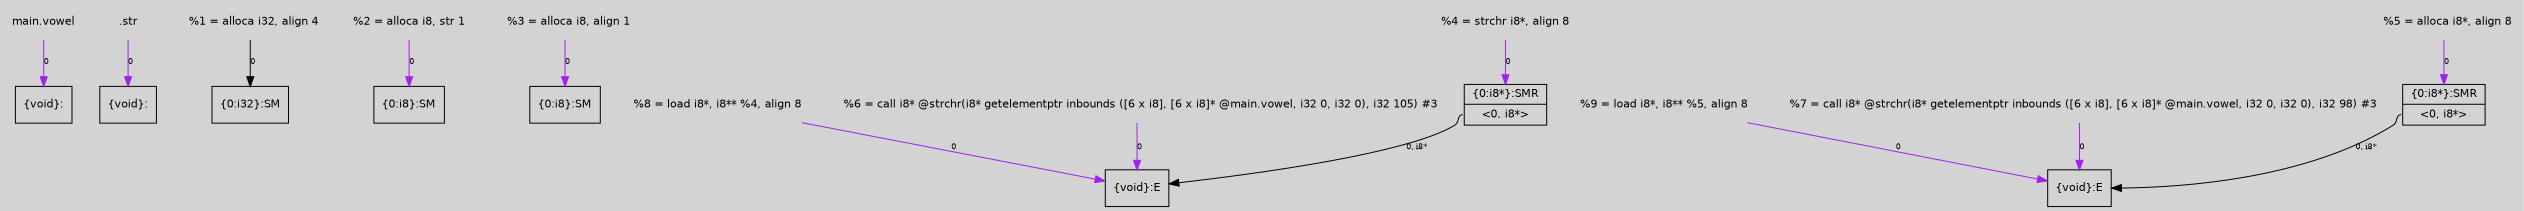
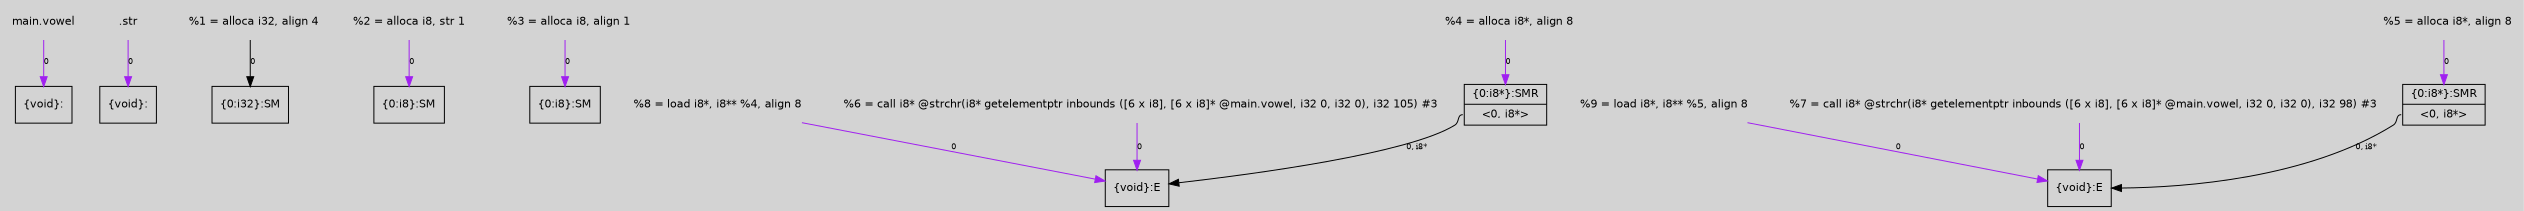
node "%4 = strchr i8*, align 8": label "%4 = strchr i8*, align 8" -> "%4 = alloca i8*, align 8"
